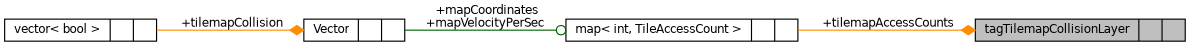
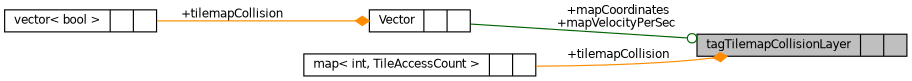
edge "map< int, TileAccessCount >" -> "tagTilemapCollisionLayer": label " +tilemapAccessCounts" -> " +tilemapCollision"
edge "Vector" -> "map< int, TileAccessCount >": now "Vector" -> "tagTilemapCollisionLayer"
